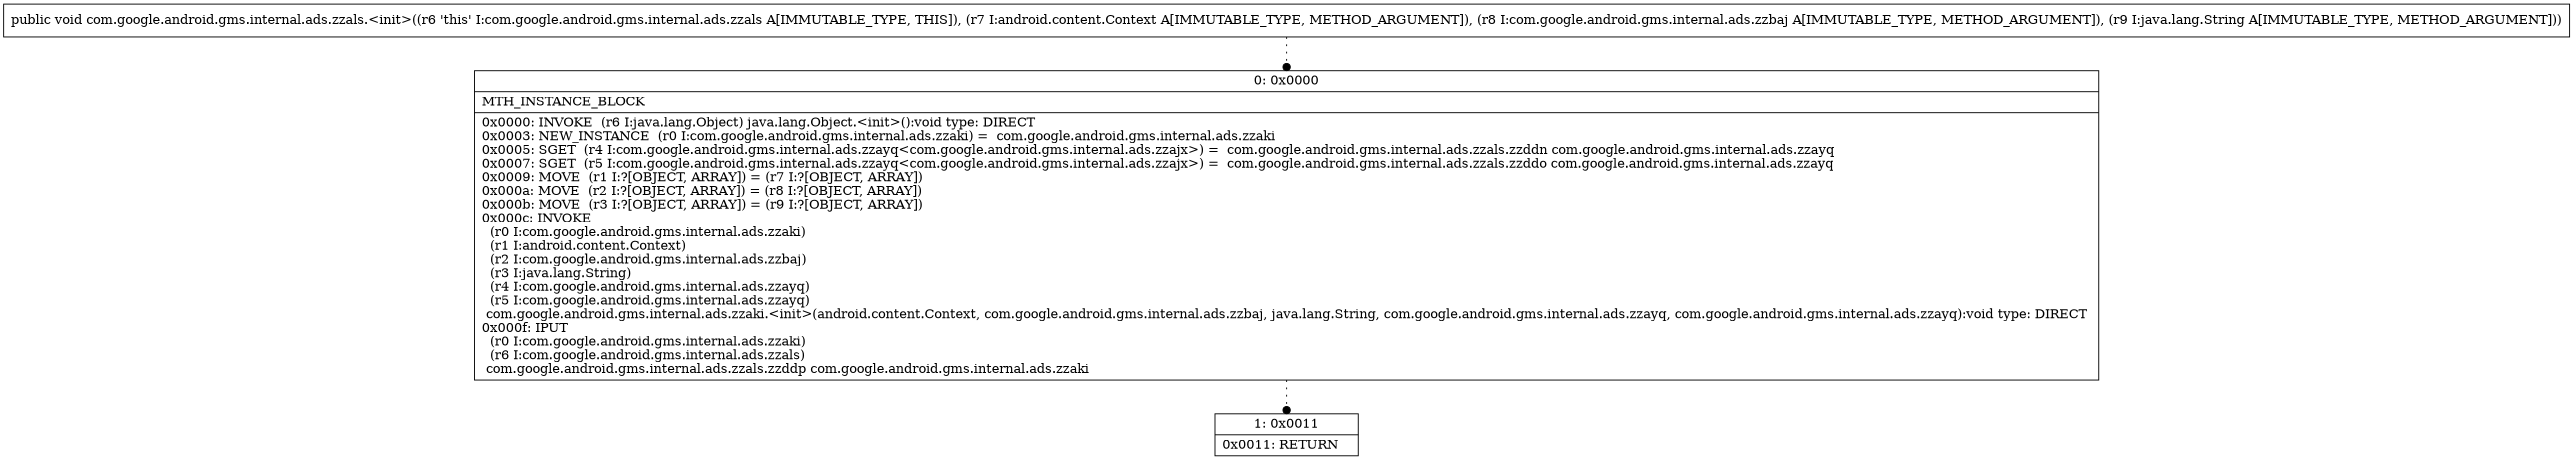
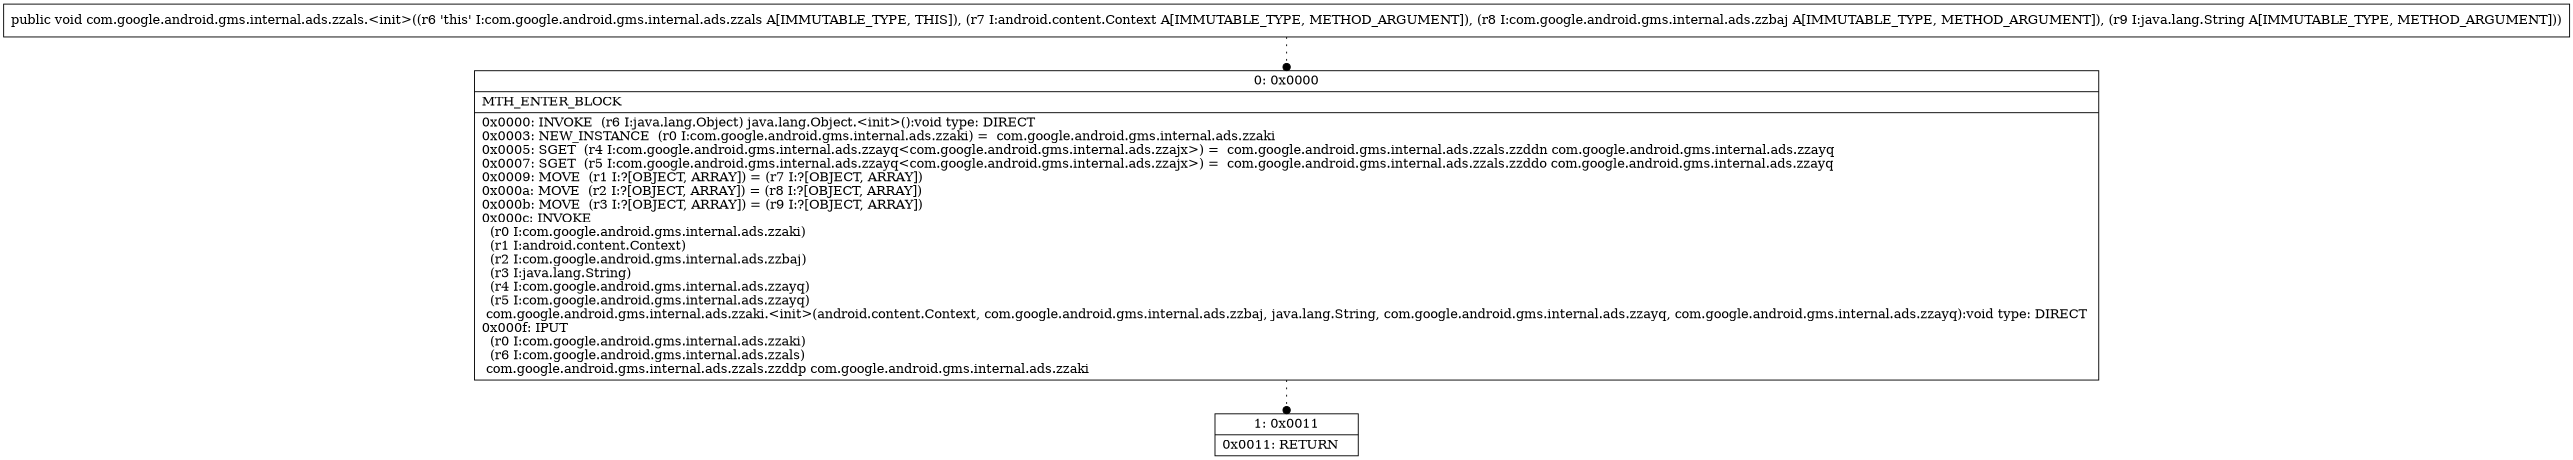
node "0: 0x0000": text "MTH_INSTANCE_BLOCK" -> "MTH_ENTER_BLOCK"
